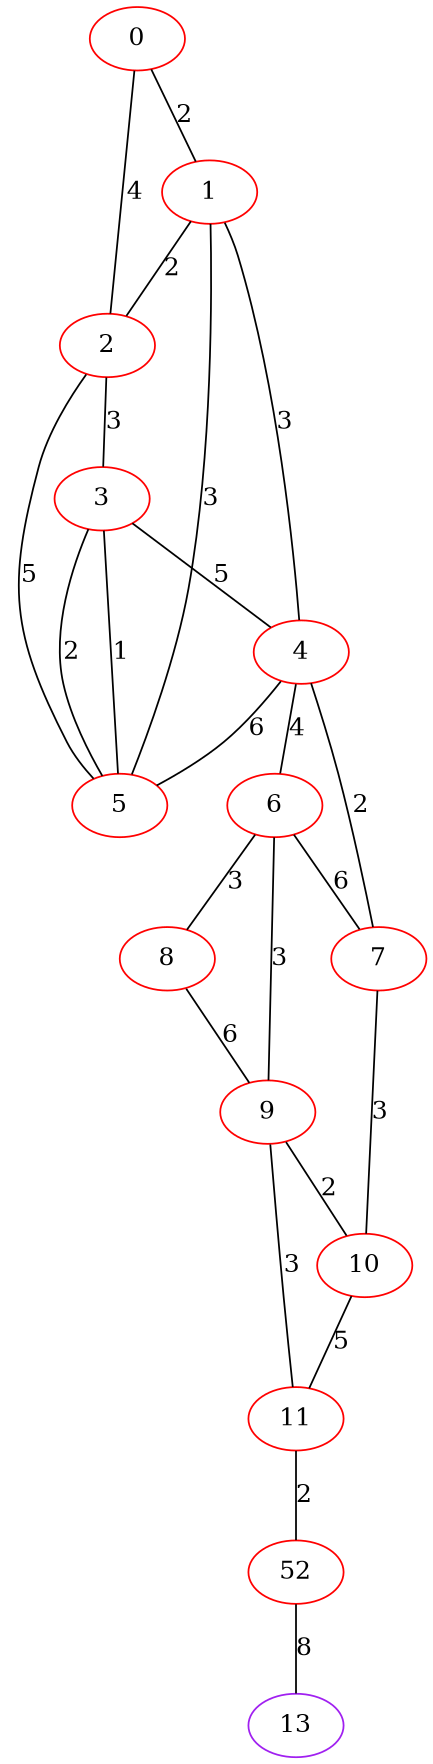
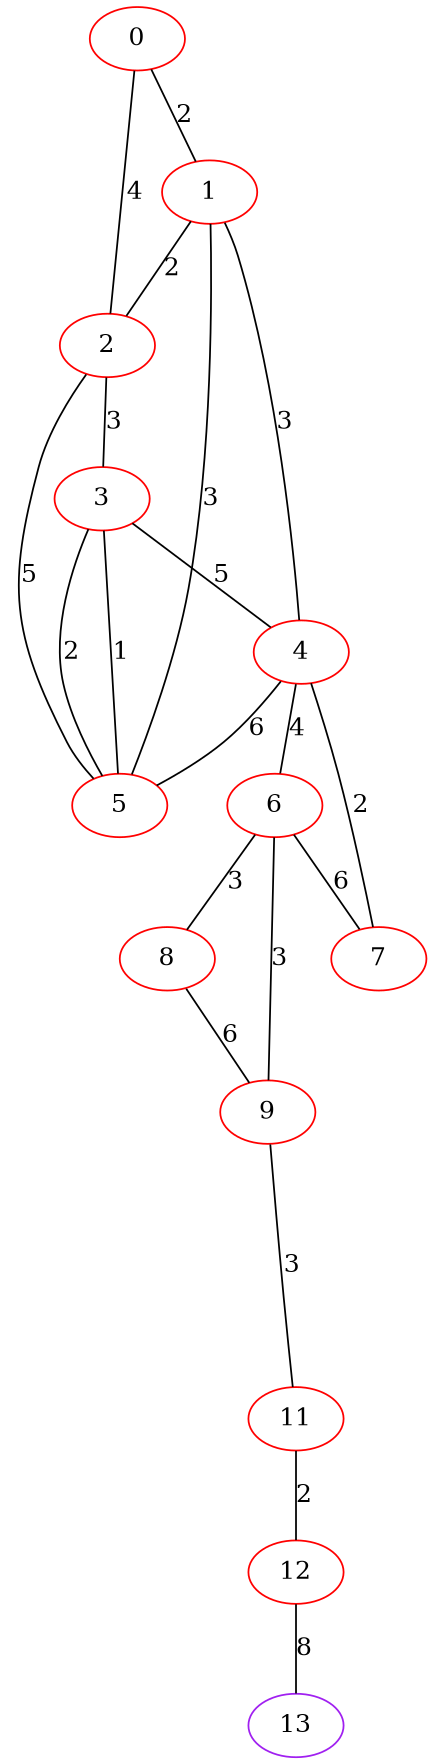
node "10": removed
node "52": label "52" -> "12"
